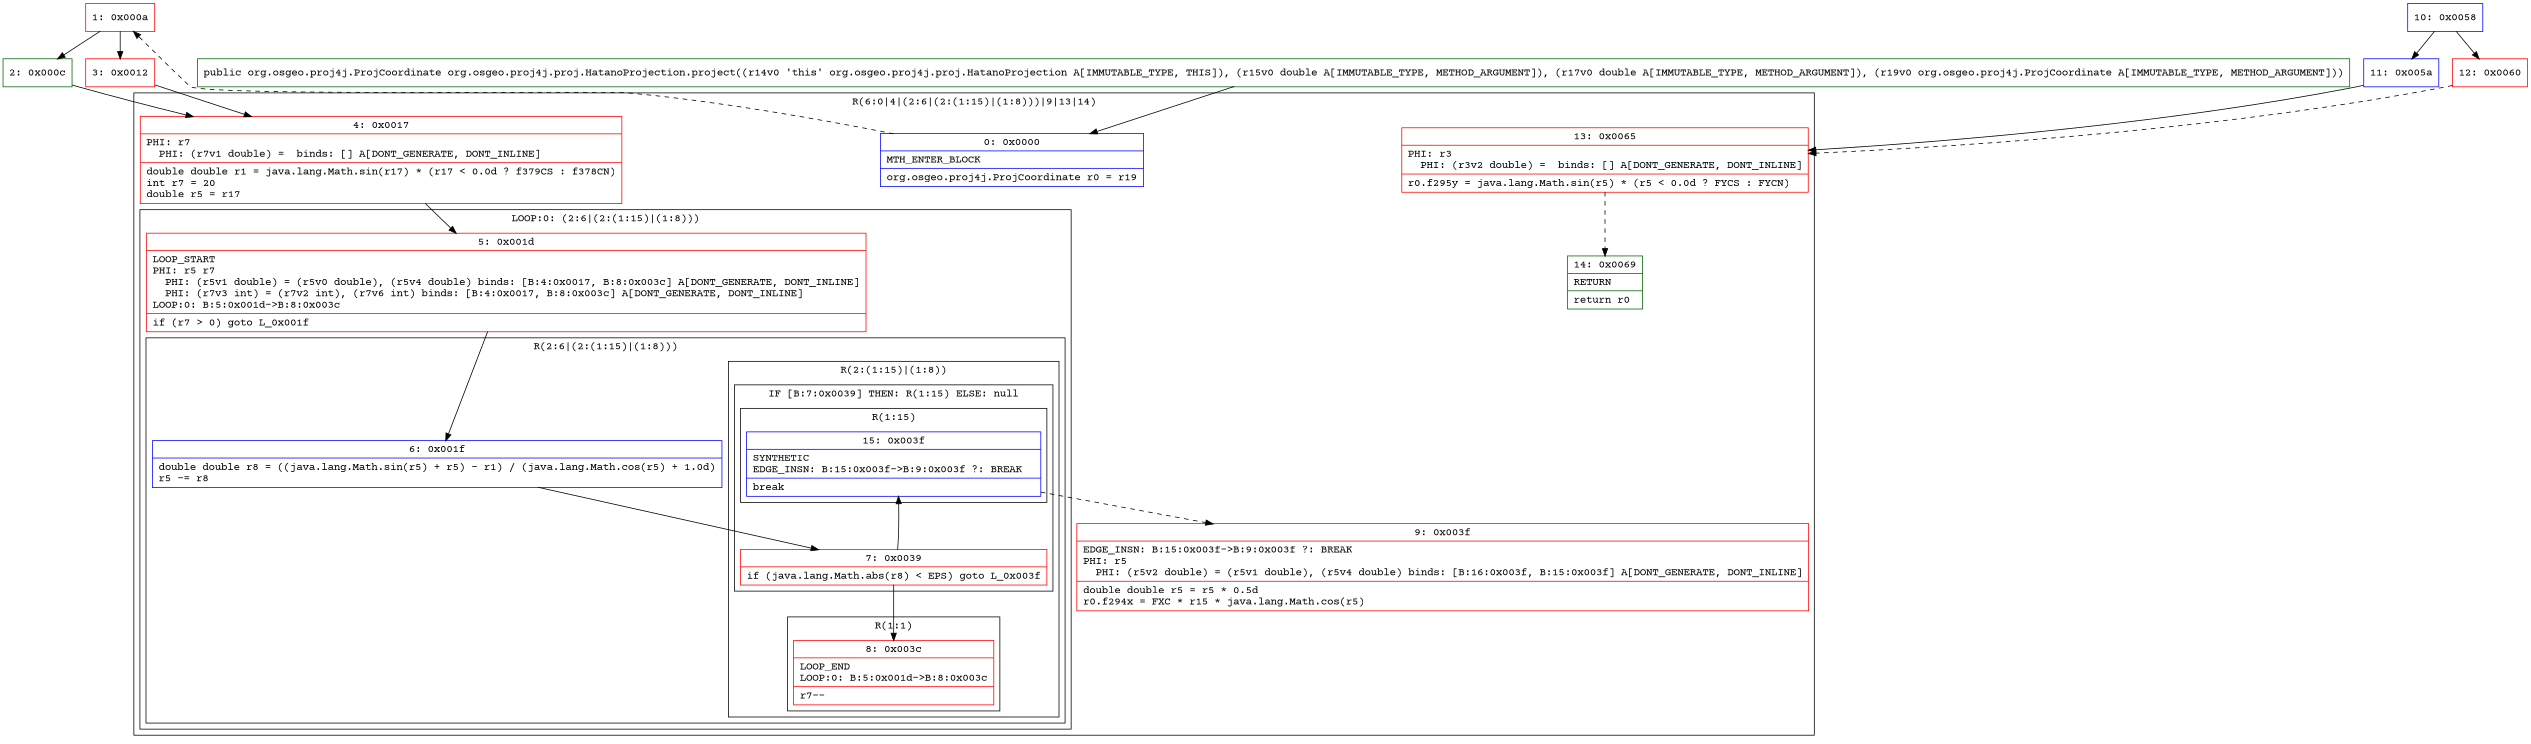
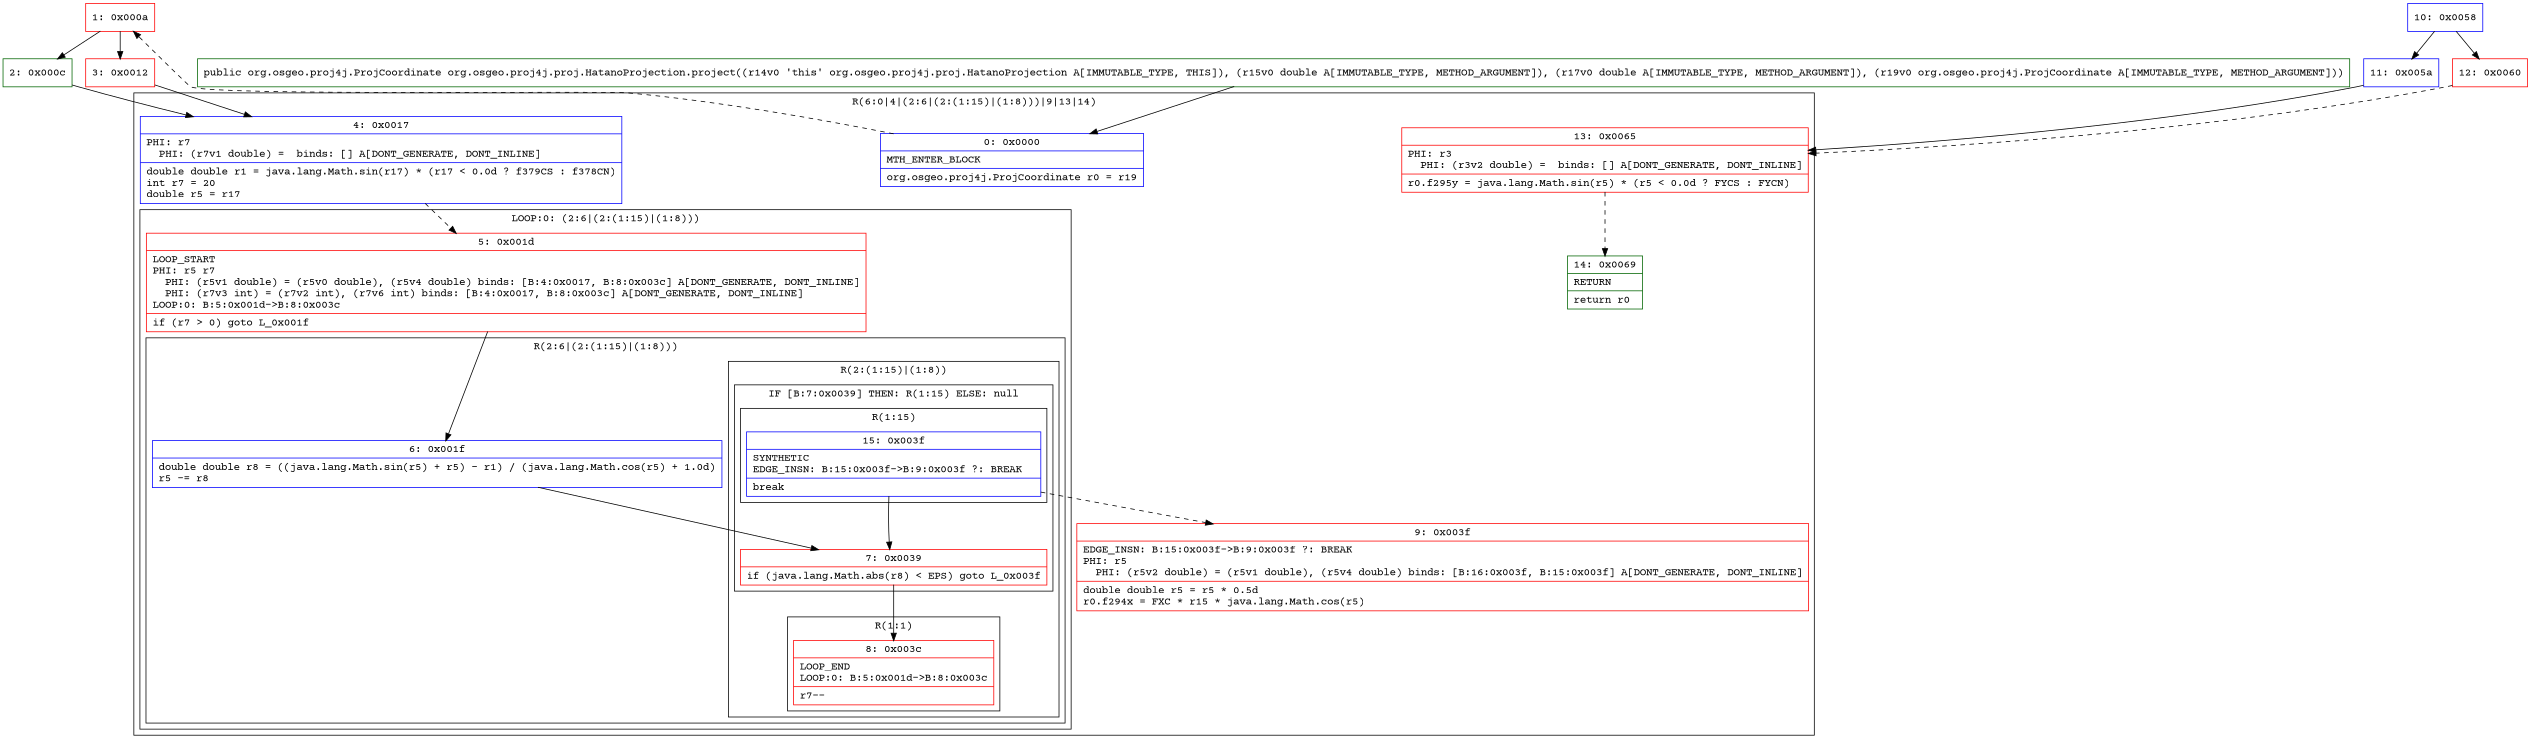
node "4: 0x0017": color red -> blue
edge "4: 0x0017" -> "5: 0x001d": style solid -> dashed
edge "7: 0x0039" -> "15: 0x003f": reversed
